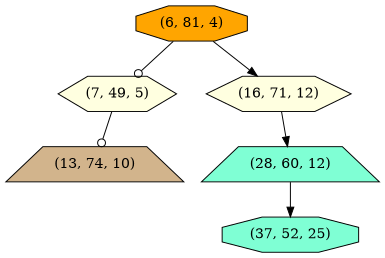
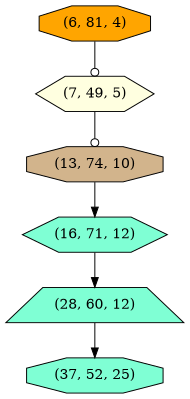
edge "(6, 81, 4)" -> "(16, 71, 12)": now "(13, 74, 10)" -> "(16, 71, 12)"
node "(16, 71, 12)": fillcolor lightyellow -> aquamarine
node "(13, 74, 10)": shape trapezium -> octagon
